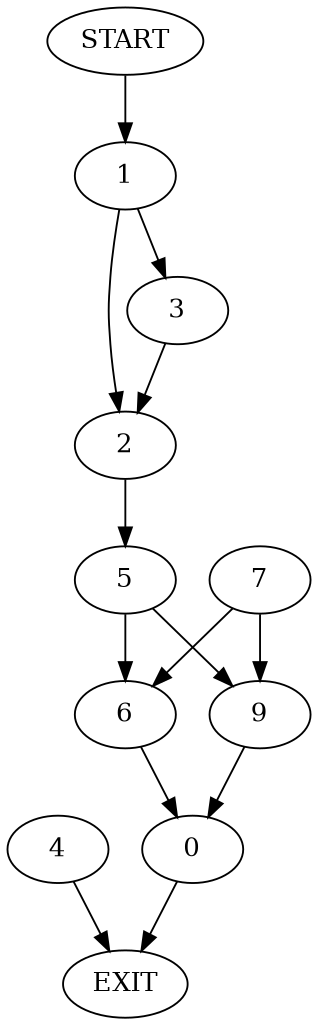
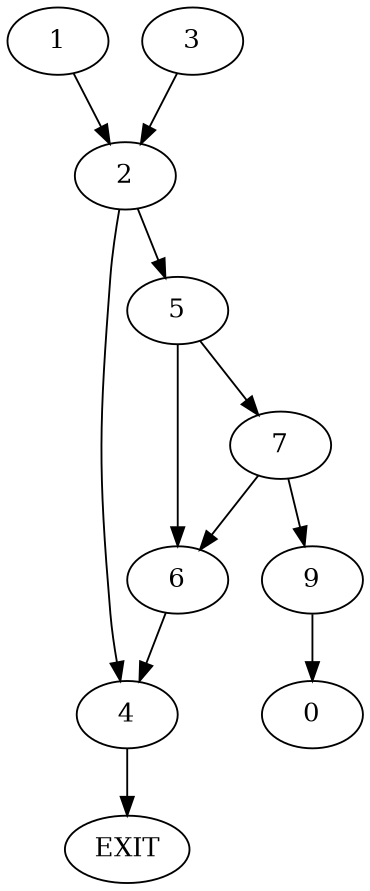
node "START": removed
edge "1" -> "3": removed
edge "2" -> "4": added
edge "5" -> "9": now "5" -> "7"
edge "6" -> "0": now "6" -> "4"
edge "0" -> "EXIT": removed
